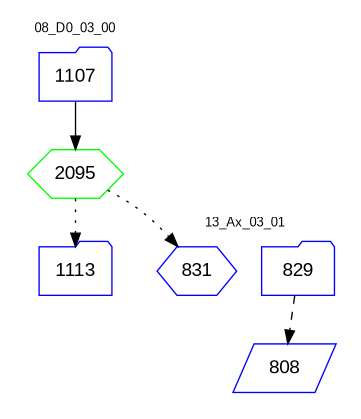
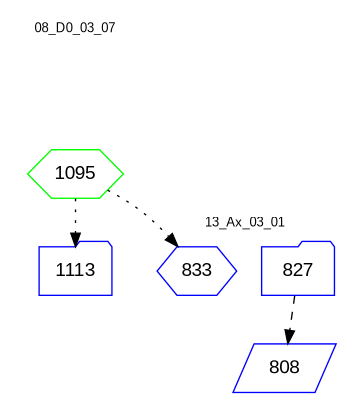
cluster "08_D0_03_00": label "08_D0_03_00" -> "08_D0_03_07"
node "1107": removed
node "2095": label "2095" -> "1095"
node "831": label "831" -> "833"
node "829": label "829" -> "827"
